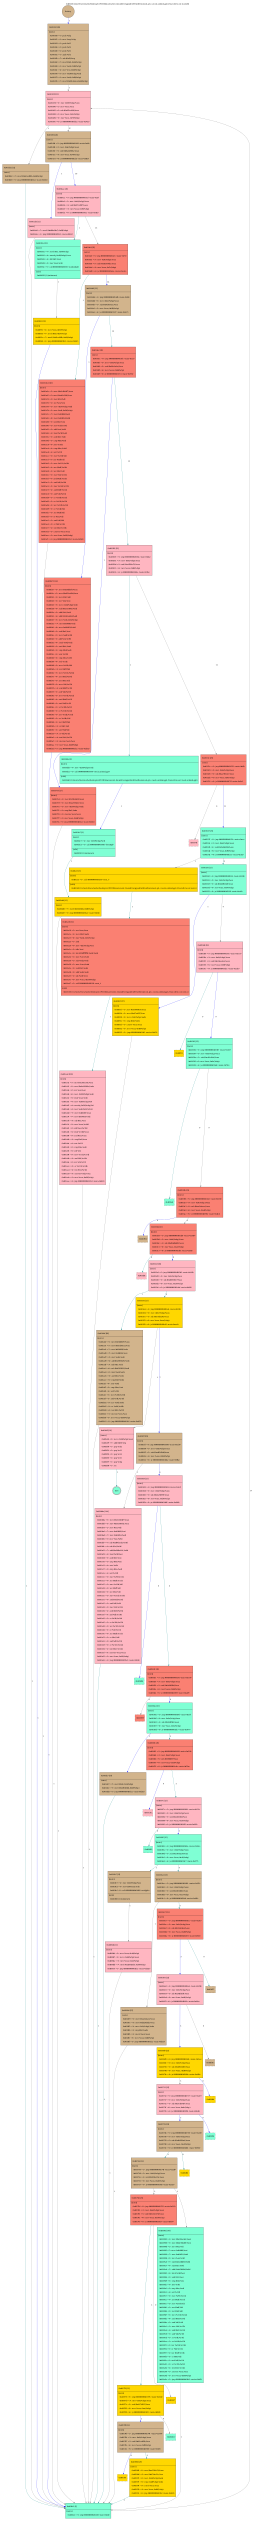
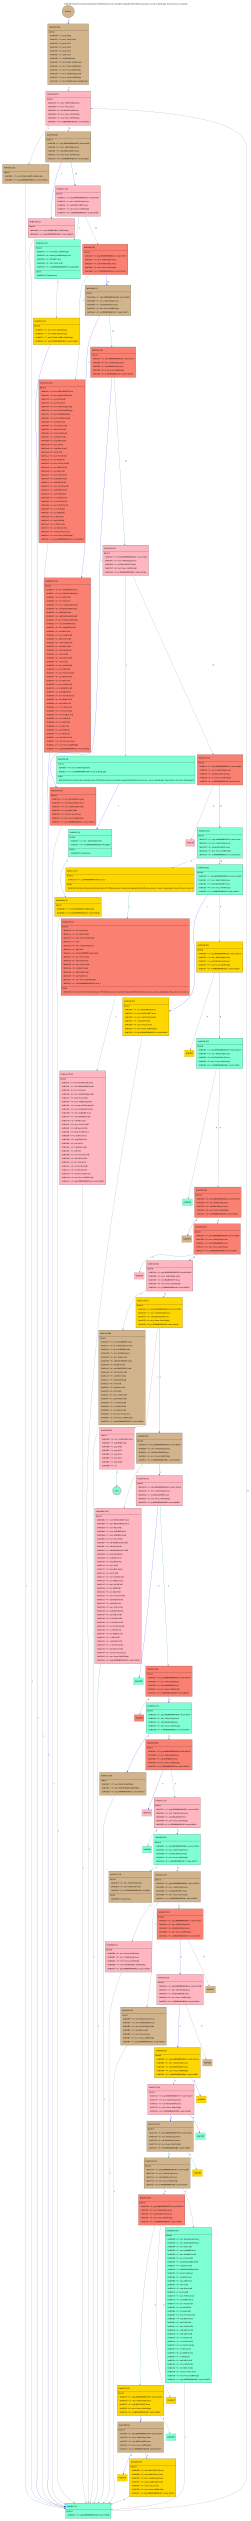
node "0x401569 [25]": fillcolor lightpink -> gold
edge "0x4018c7 [13]" -> "0x4018d4 [21]": now "0x4016ae [25]" -> "0x4018d4 [21]"
